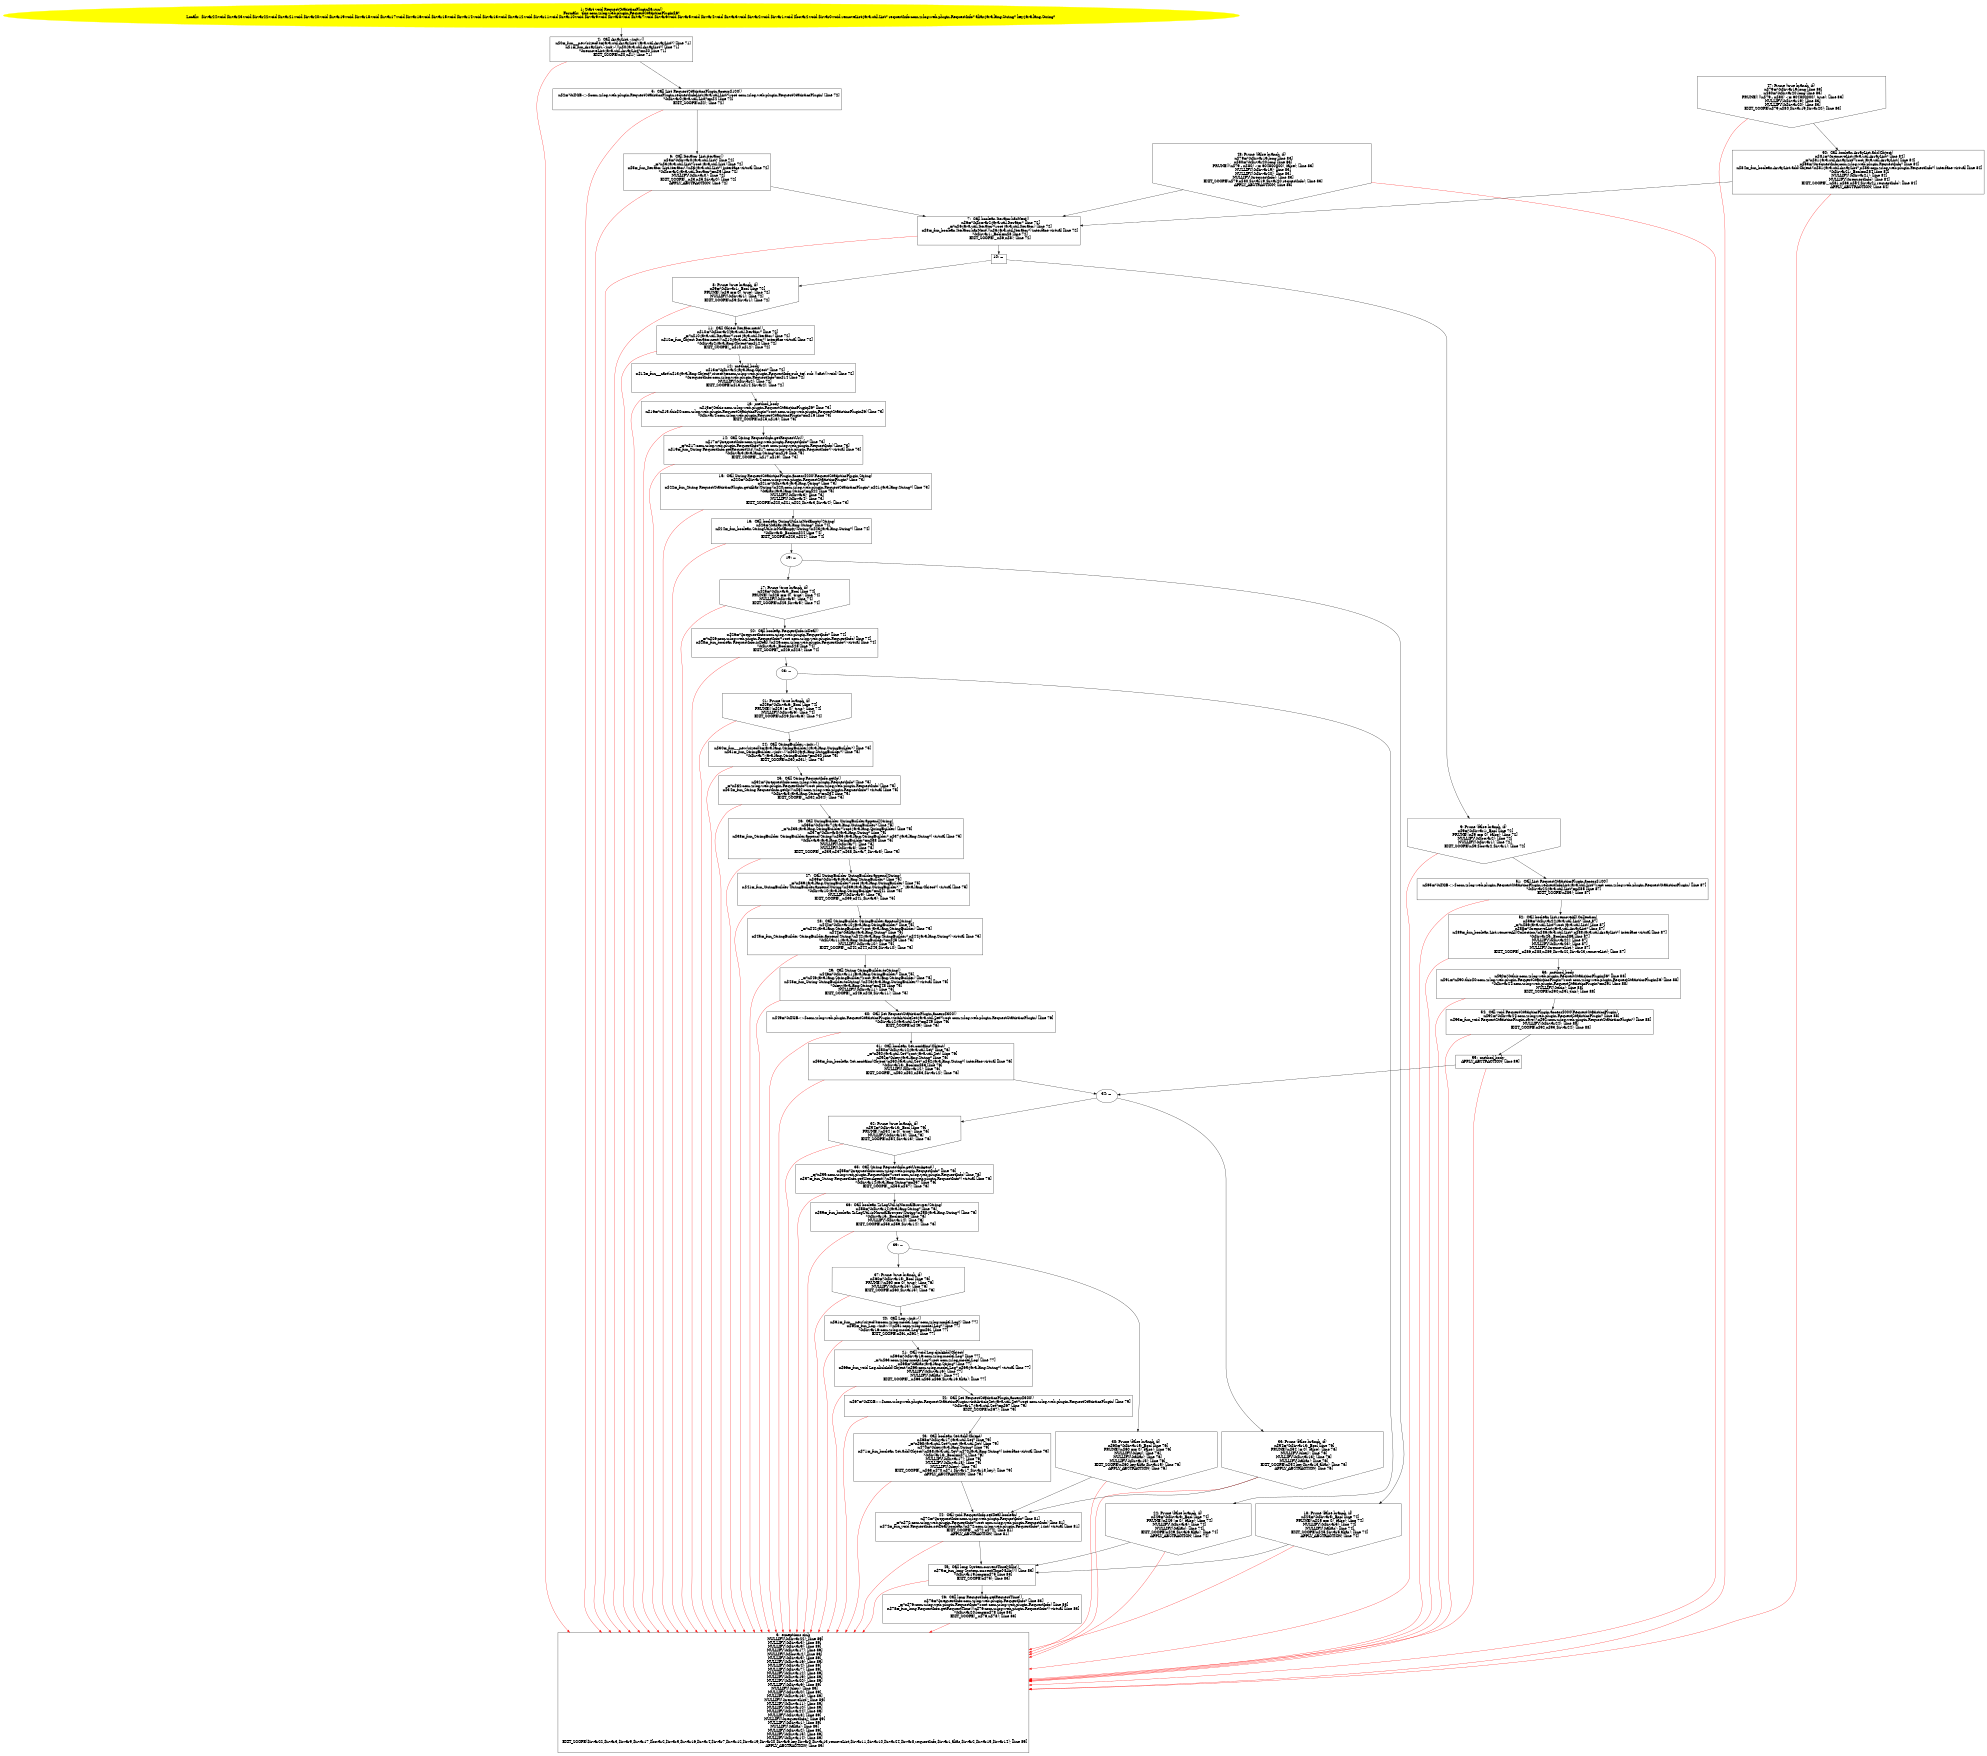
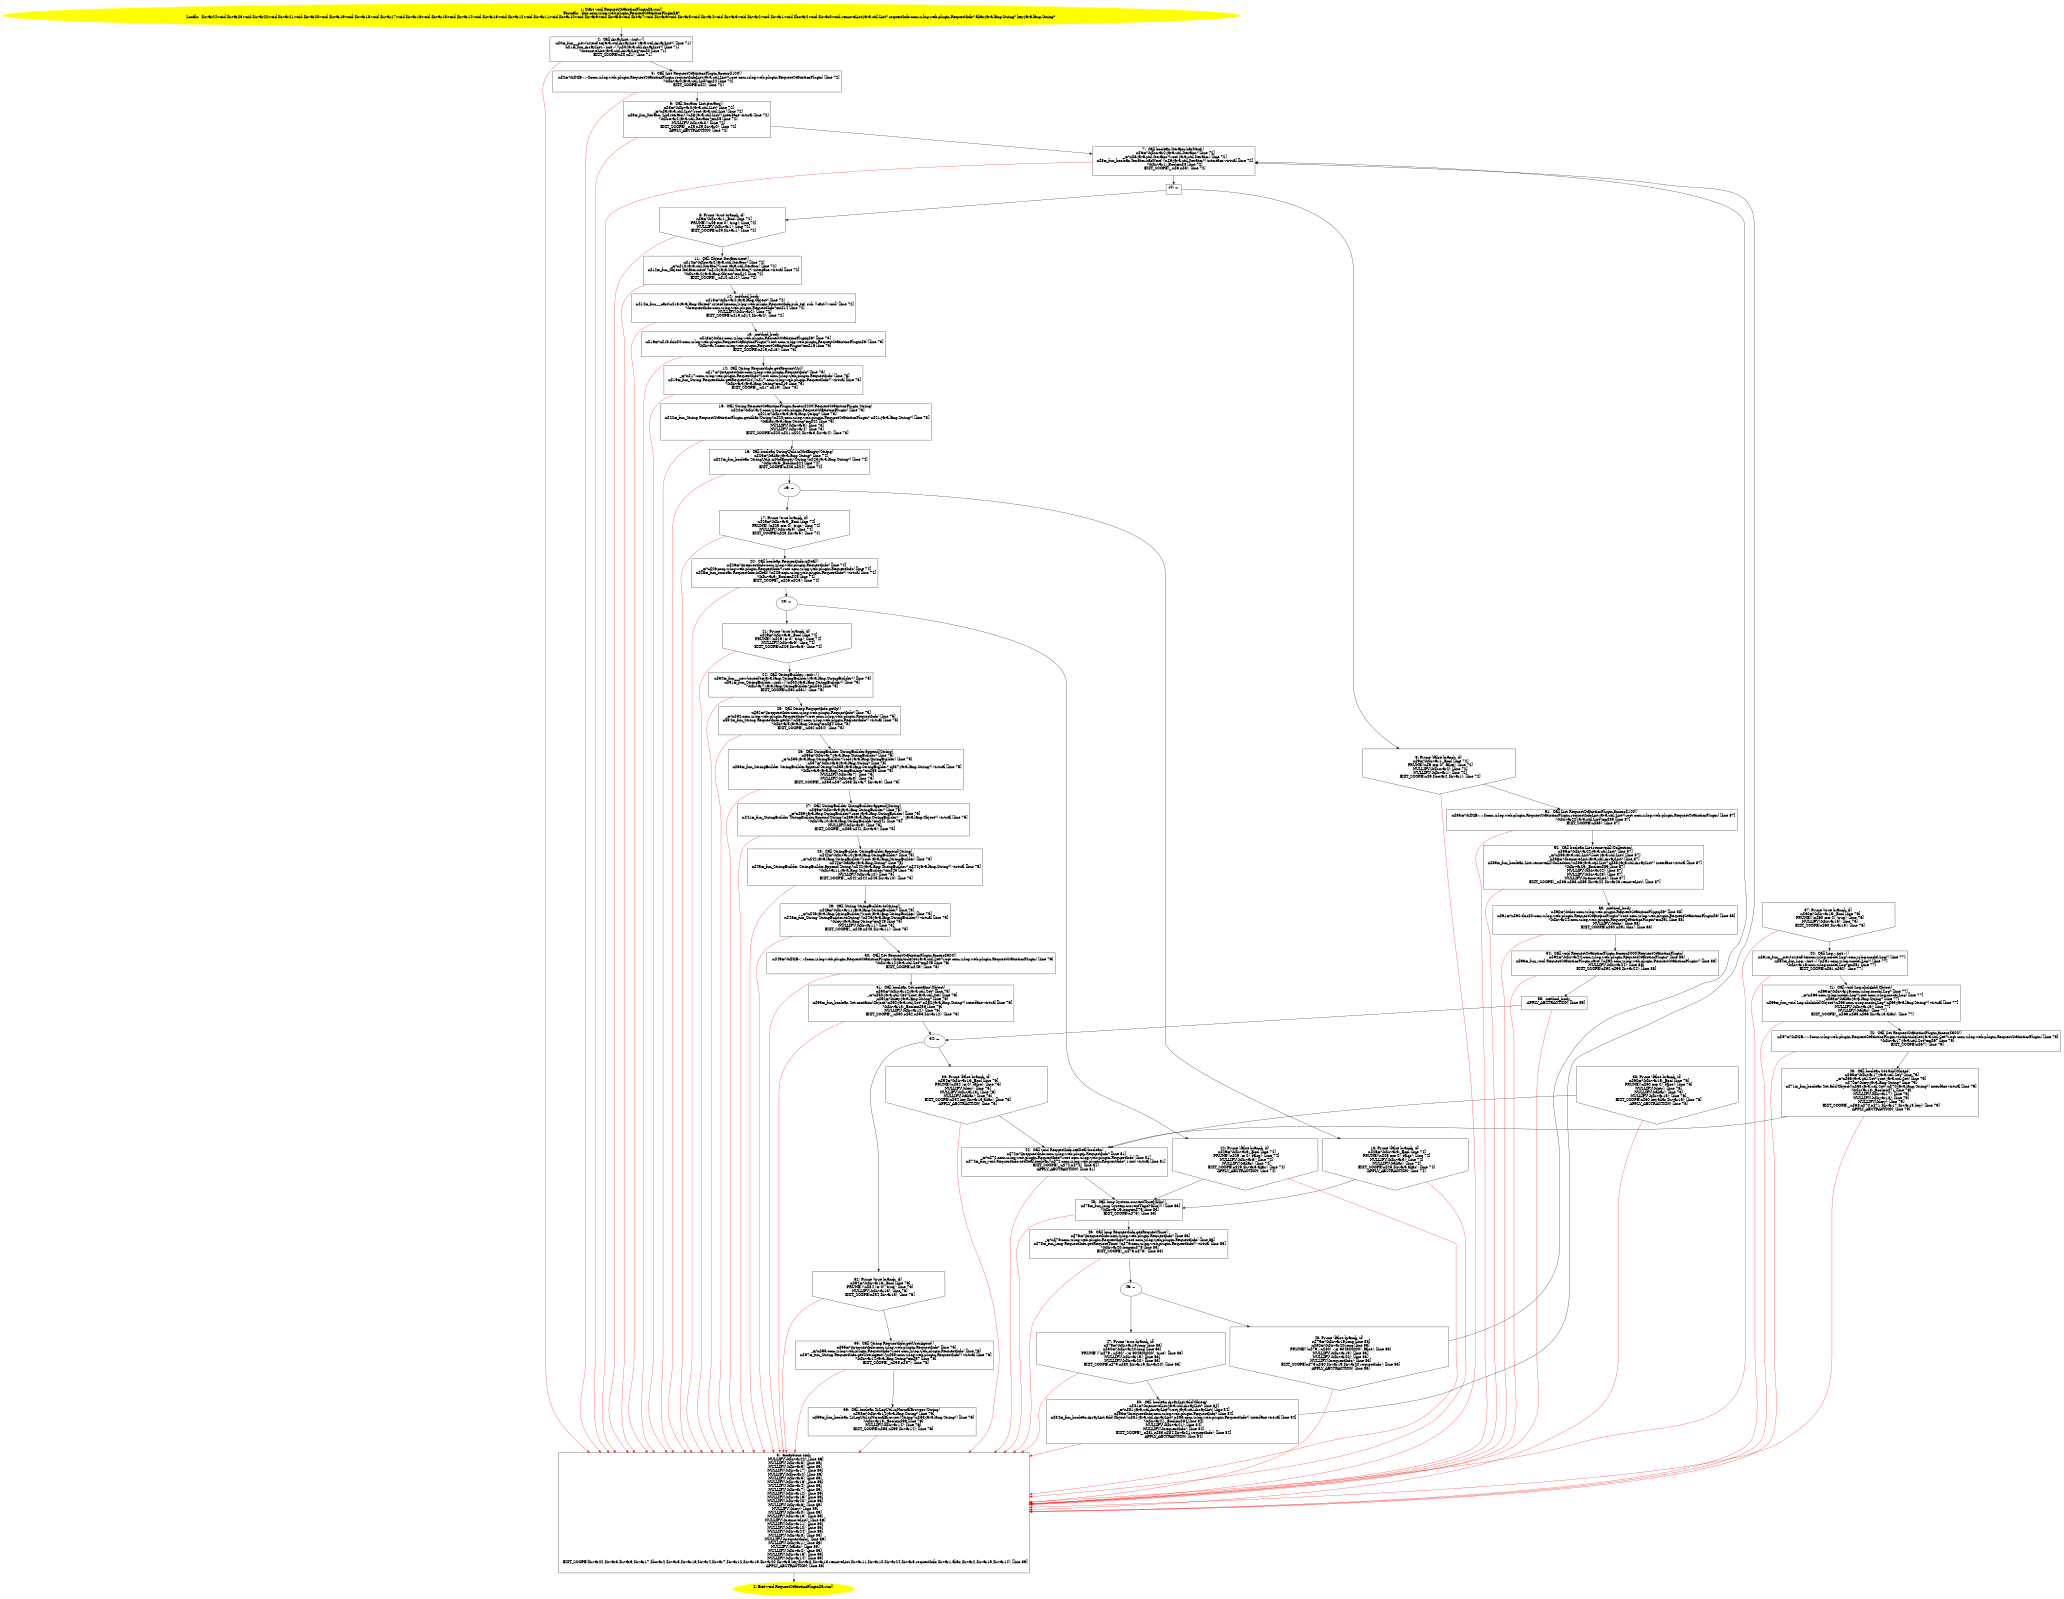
node "39: +": removed
node "49: +": added
node "2: Exit void RequestStatisticsPlugin$6.run()": added
